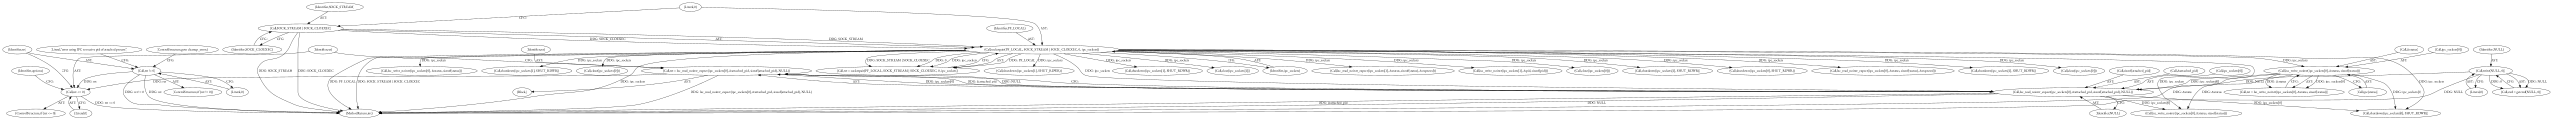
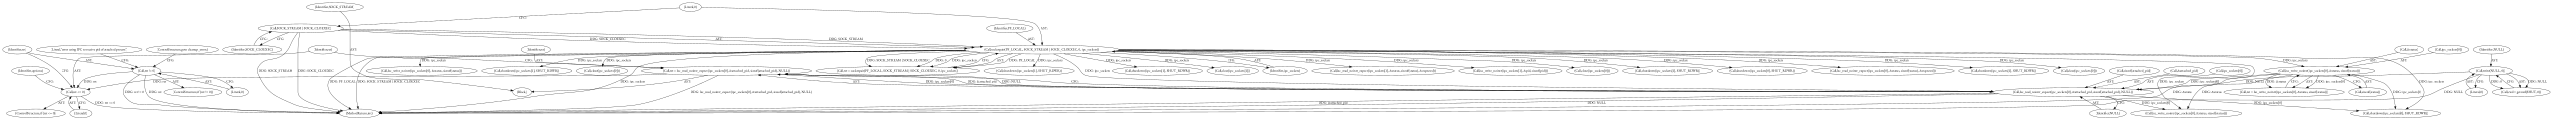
edge "(Identifier,SOCK_STREAM)" -> "(Call,SOCK_STREAM | SOCK_CLOEXEC)": now "(Identifier,SOCK_STREAM)" -> "(Block,)"
node "(Call,ipc(status))": label "(Call,ipc(status))" -> "(Call,sizeof(status))"
node "(Call,cwd = getcwd(NULL, 0))": label "(Call,cwd = getcwd(NULL, 0))" -> "(Call,cwd = getcwd(SHUT, 0))"
